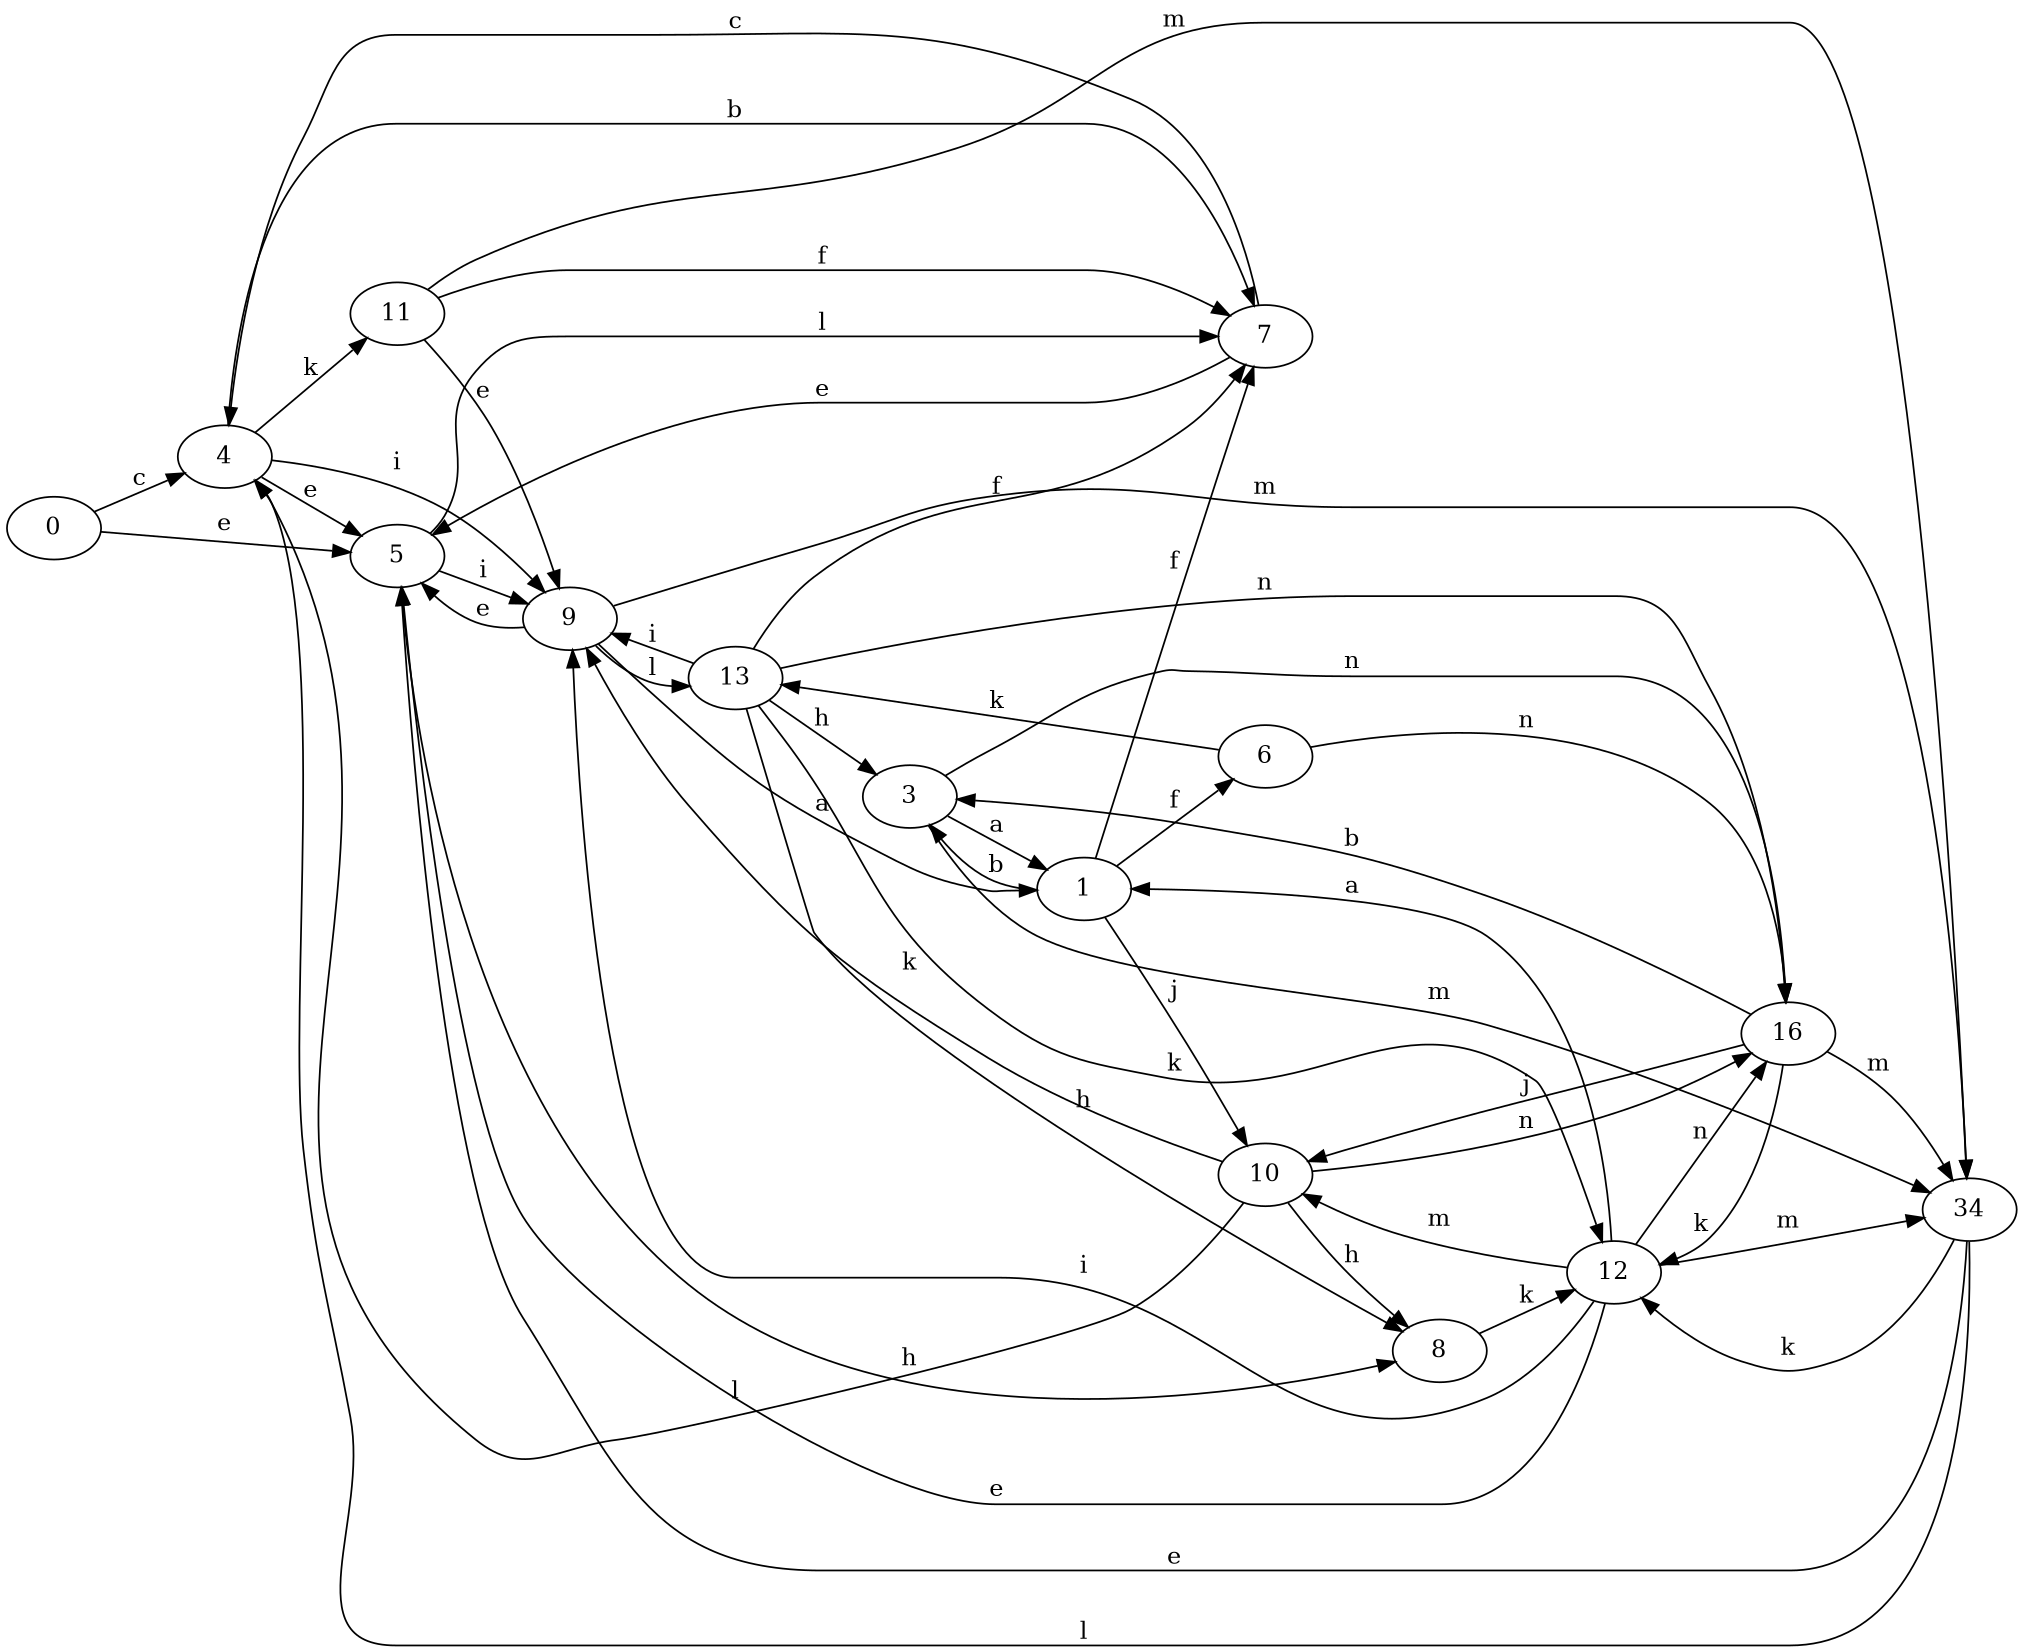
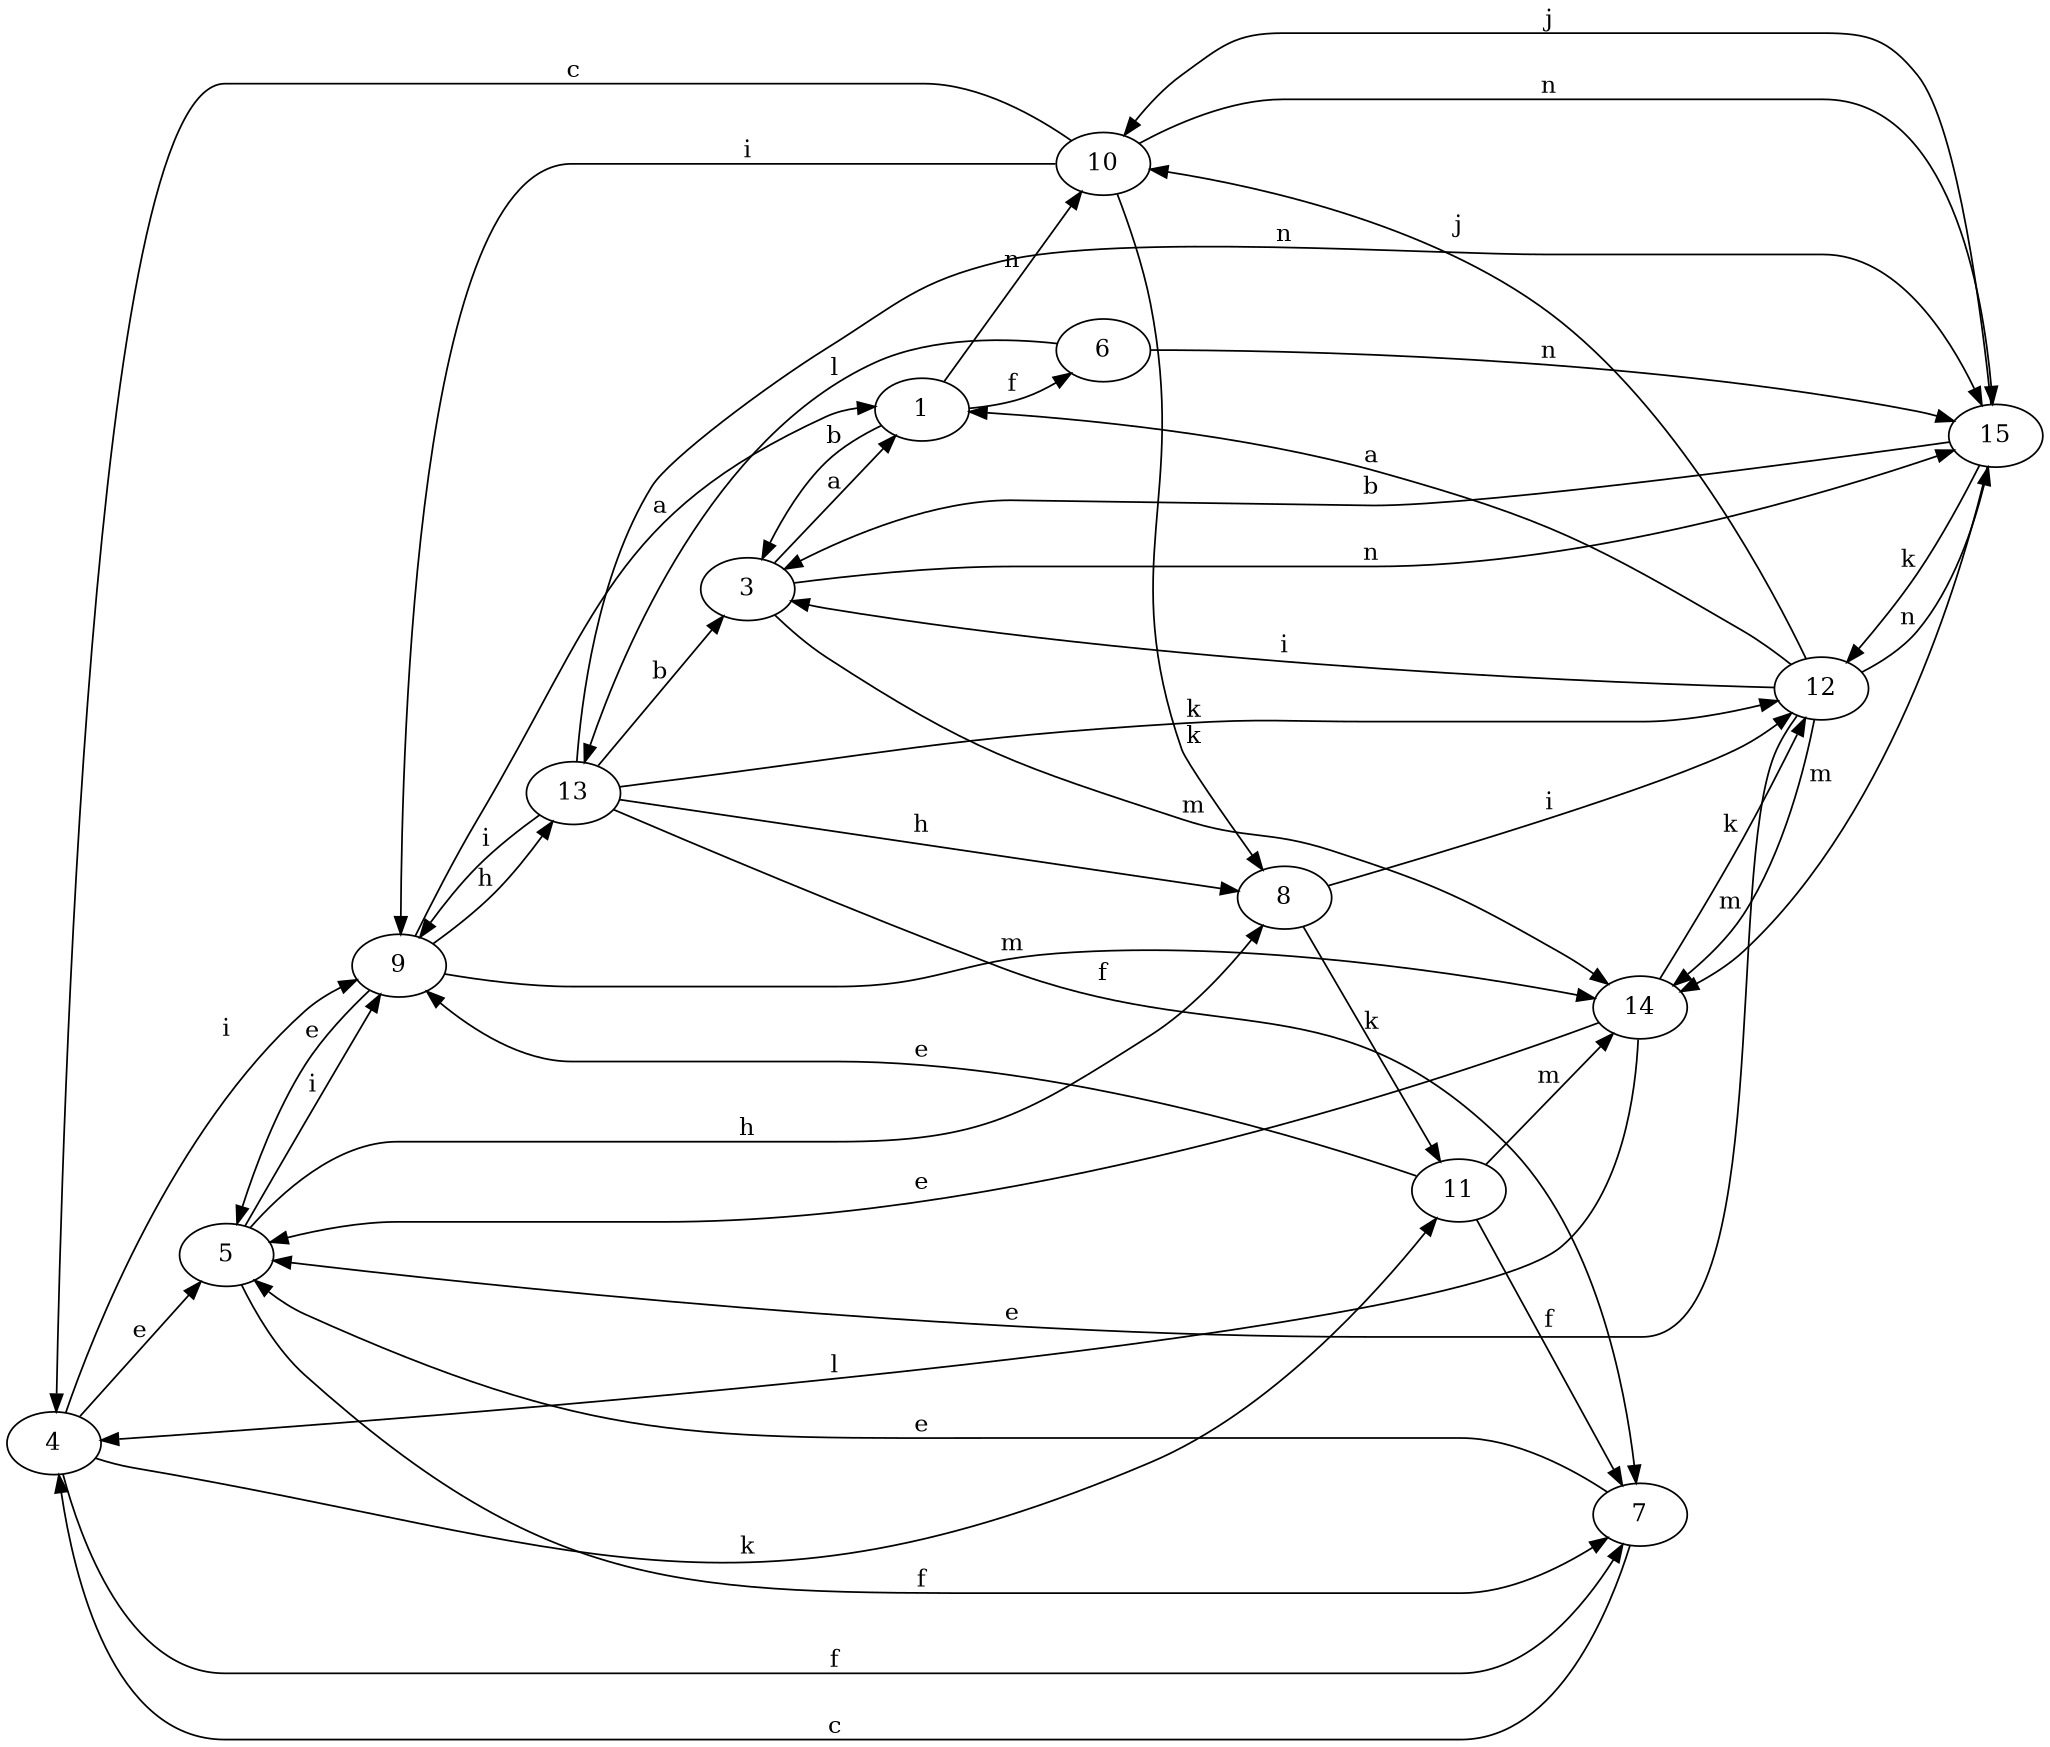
edge "4" -> "7": label "b" -> "f"
edge "5" -> "7": label "l" -> "f"
node "0": removed
edge "1" -> "7": removed, label "f"
edge "9" -> "13": label "l" -> "h"
edge "6" -> "13": label "k" -> "l"
edge "13" -> "3": label "h" -> "b"
edge "10" -> "9": label "k" -> "i"
edge "1" -> "10": label "j" -> "n"
node "16": label "16" -> "15"
edge "8" -> "11": added, label "k"
node "34": label "34" -> "14"
edge "12" -> "10": label "m" -> "j"
edge "10" -> "8": label "h" -> "k"
edge "12" -> "9": now "12" -> "3"
edge "8" -> "12": label "k" -> "i"
edge "10" -> "4": label "l" -> "c"
